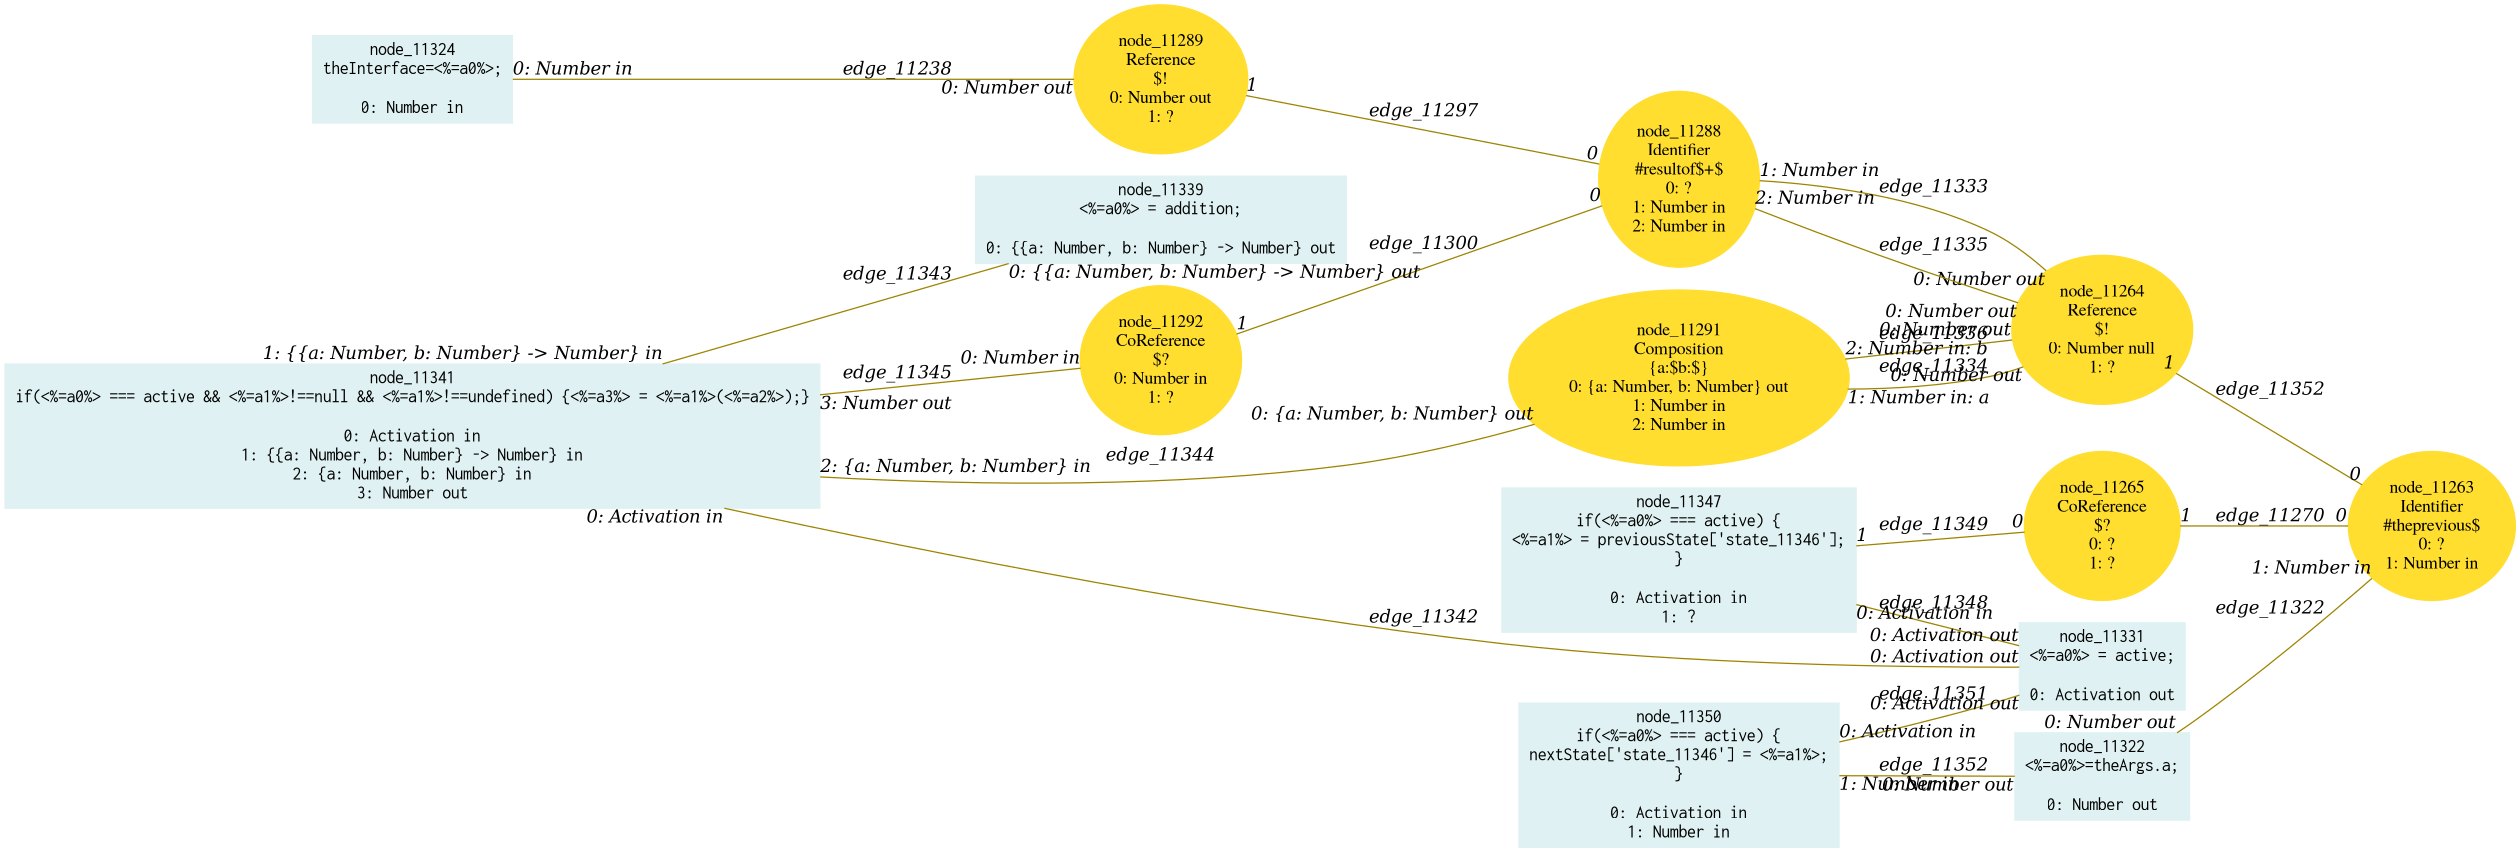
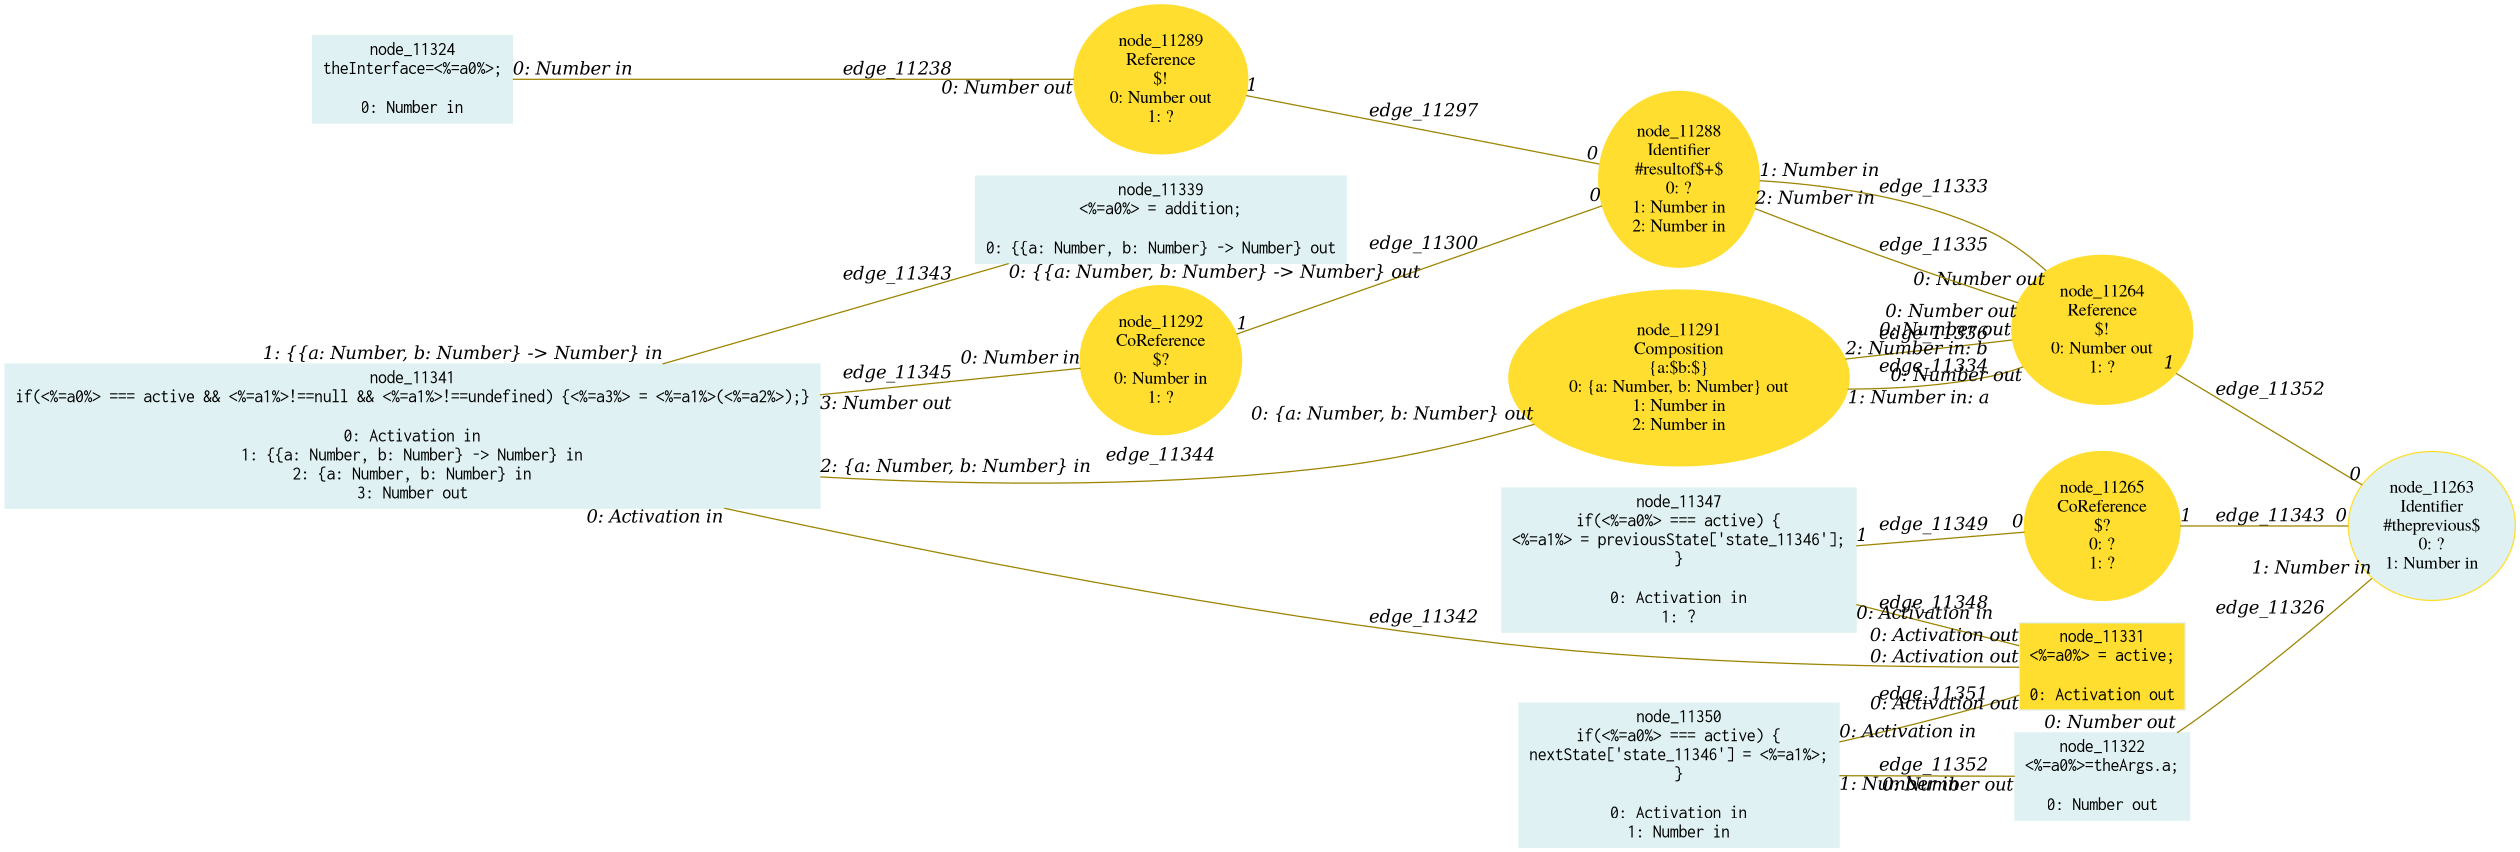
node "node_11264 Reference $! 0: Number null 1: ?": label "node_11264 Reference $! 0: Number null 1: ?" -> "node_11264 Reference $! 0: Number out 1: ?"
edge "node_11265 CoReference $? 0: ? 1: ?" -- "node_11263 Identifier #theprevious$ 0: ? 1: Number in": label "edge_11270" -> "edge_11343"
node "node_11263 Identifier #theprevious$ 0: ? 1: Number in": fillcolor #ffde2f -> #dff1f2
edge "node_11263 Identifier #theprevious$ 0: ? 1: Number in" -- "node_11322 <%=a0%>=theArgs.a; 0: Number out": label "edge_11322" -> "edge_11326"
node "node_11331 <%=a0%> = active; 0: Activation out": fillcolor #dff1f2 -> #ffde2f
